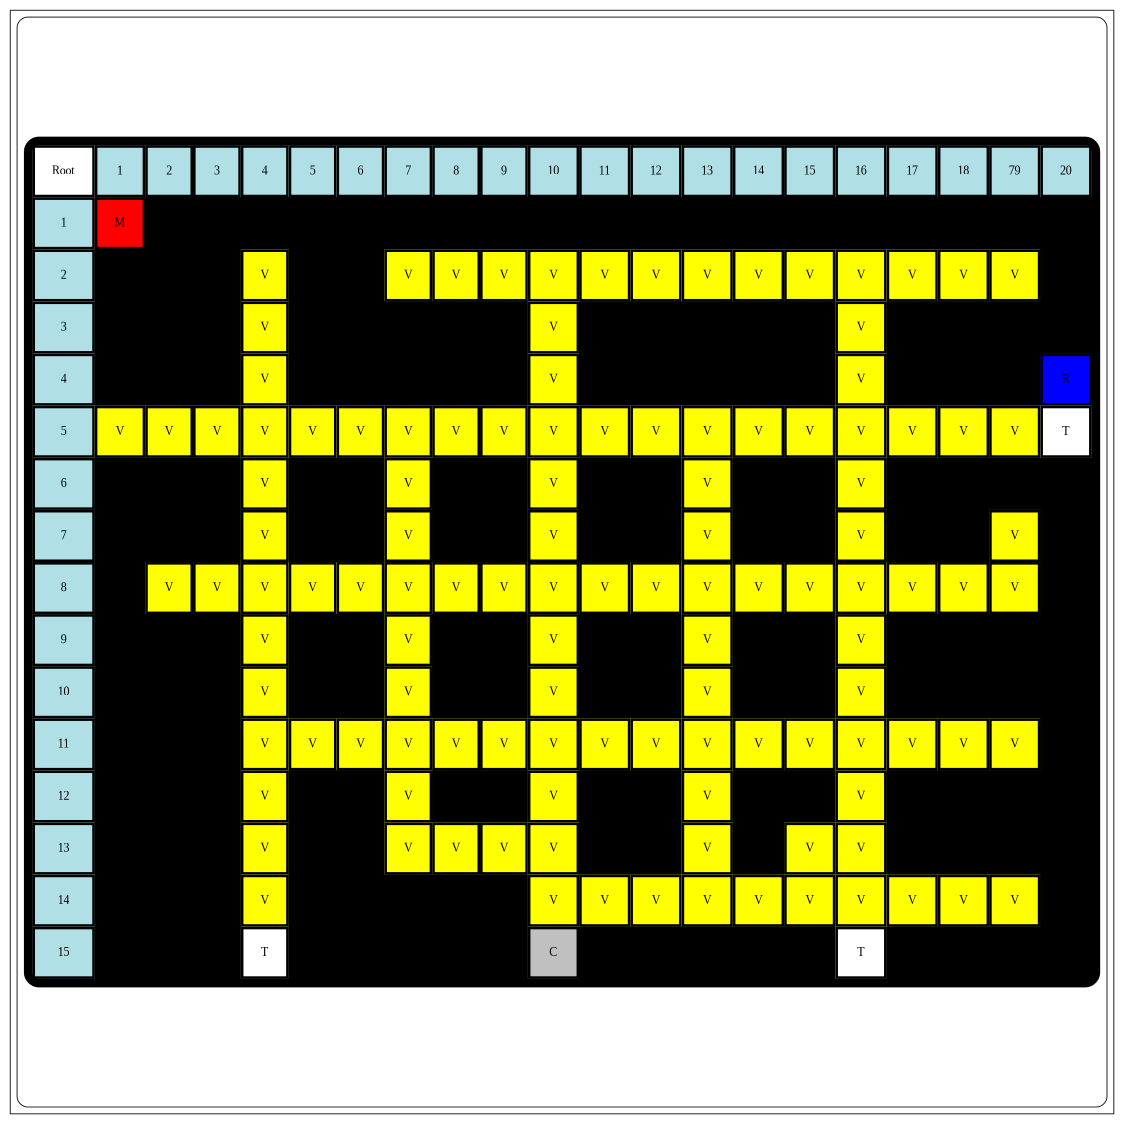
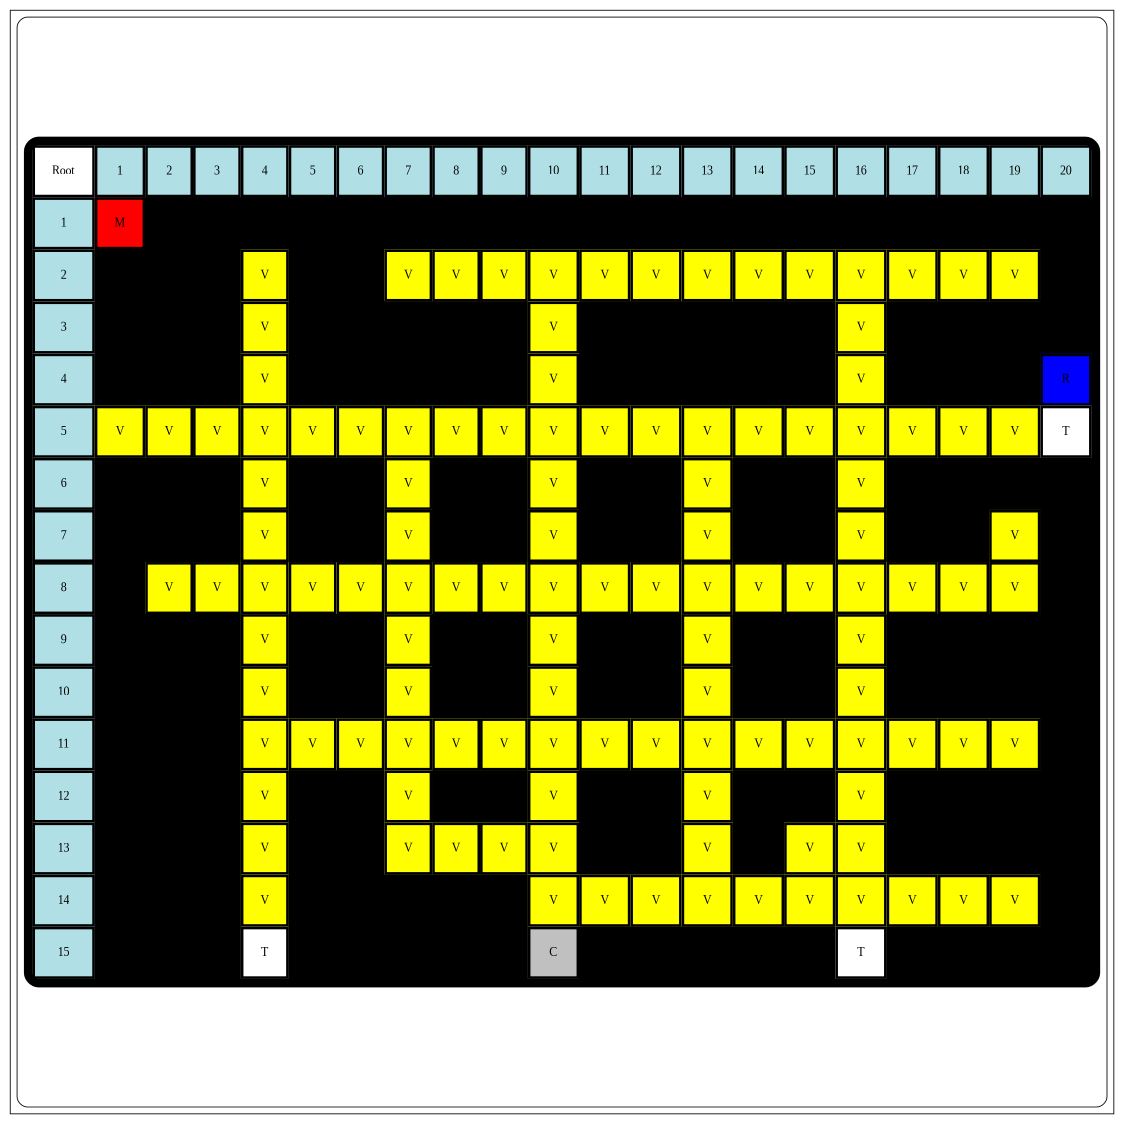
node "Root": text "79" -> "19"
